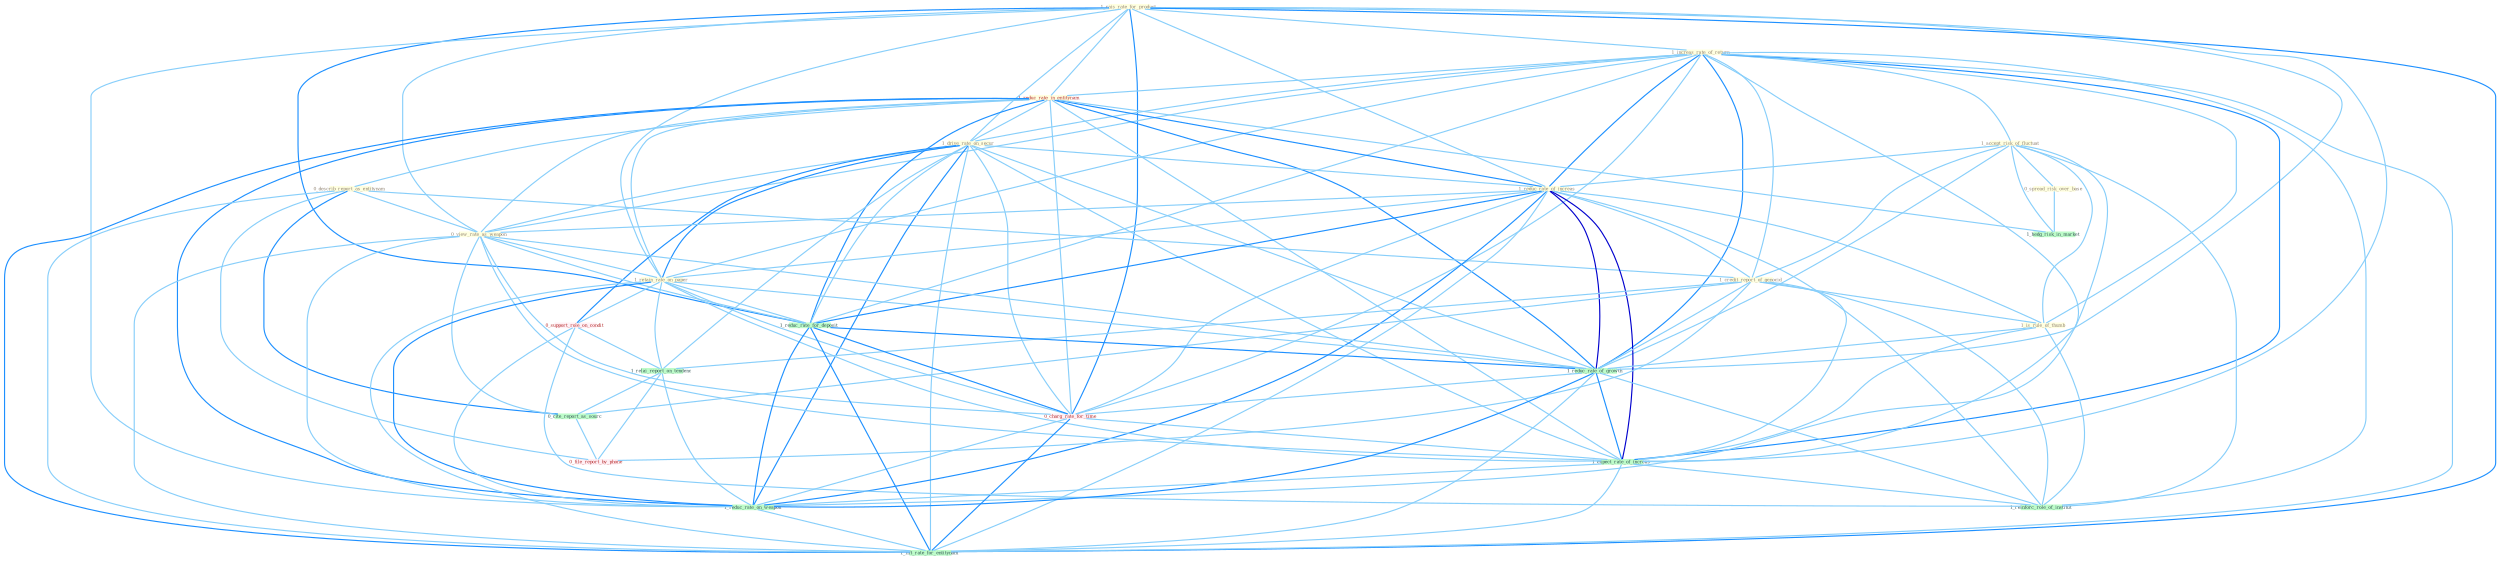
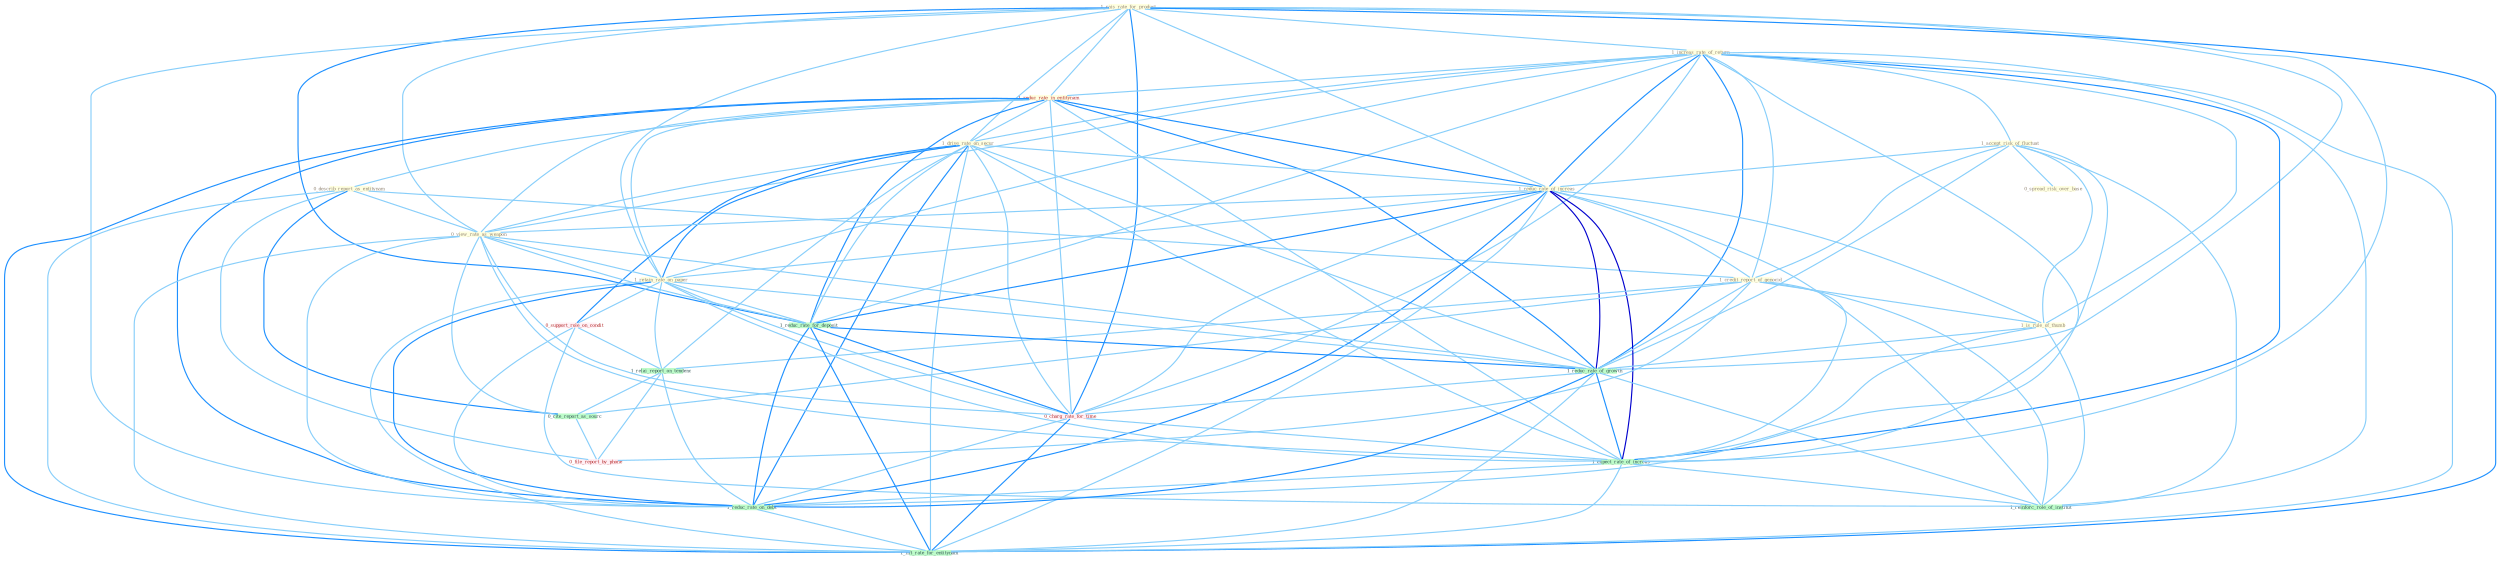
node "1_hedg_risk_in_market": removed
node "1_reduc_rate_on_weapon": label "1_reduc_rate_on_weapon" -> "1_reduc_rate_on_debt"
